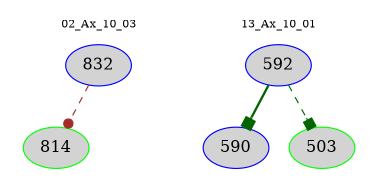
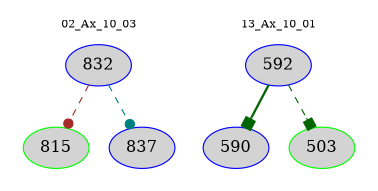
node "814": label "814" -> "815"
node "837": added
